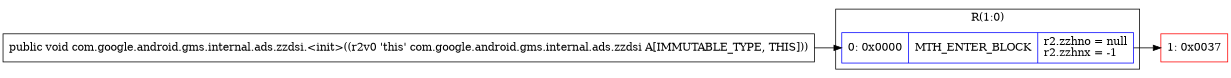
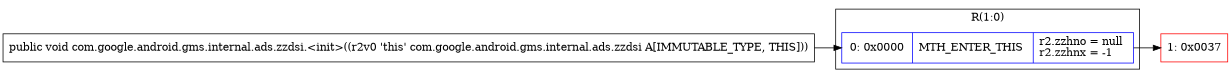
node "0: 0x0000": text "MTH_ENTER_BLOCK" -> "MTH_ENTER_THIS"
